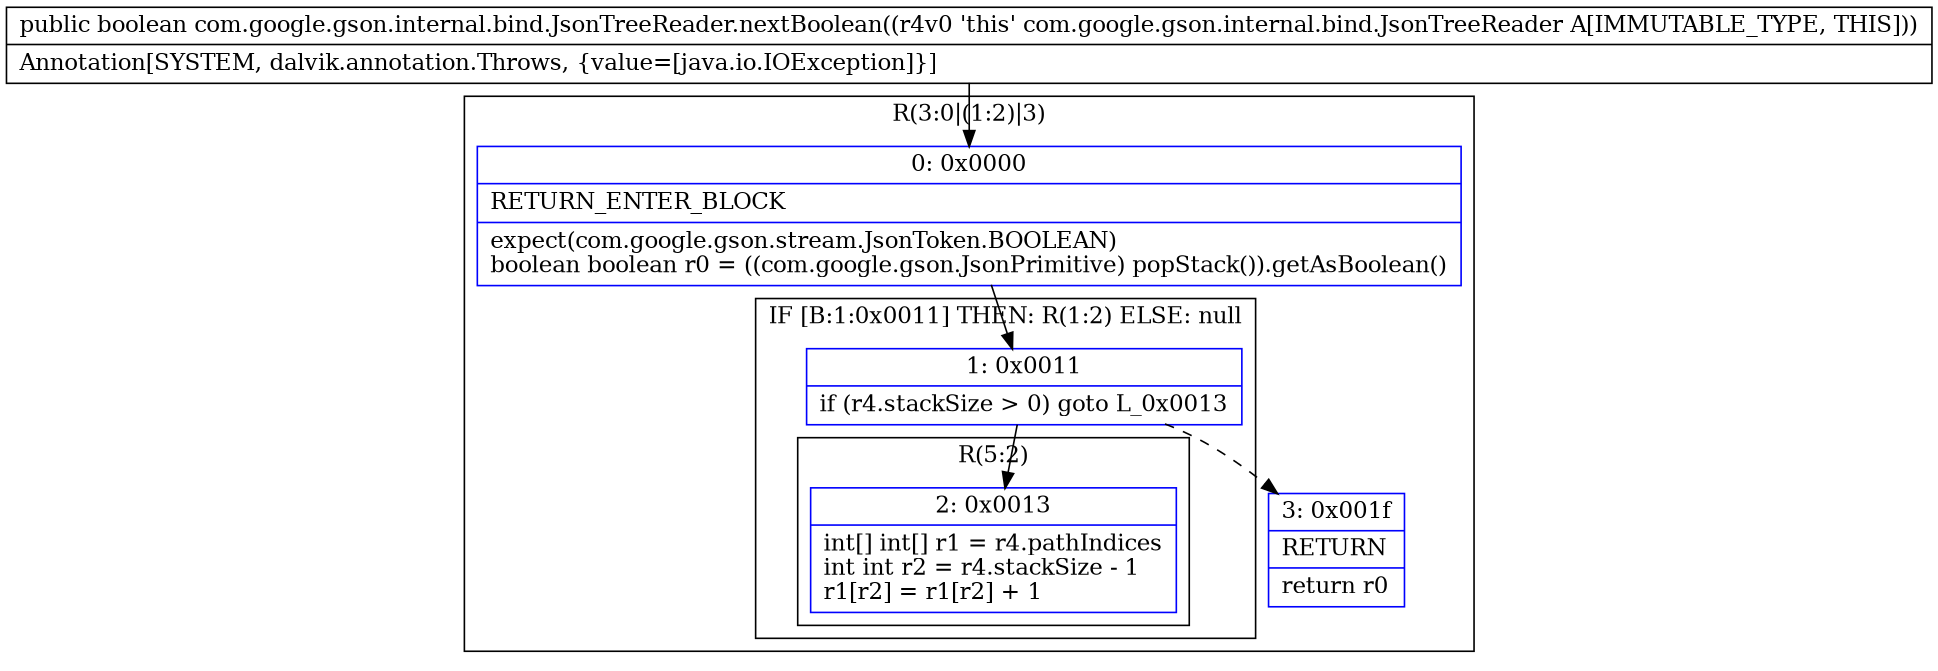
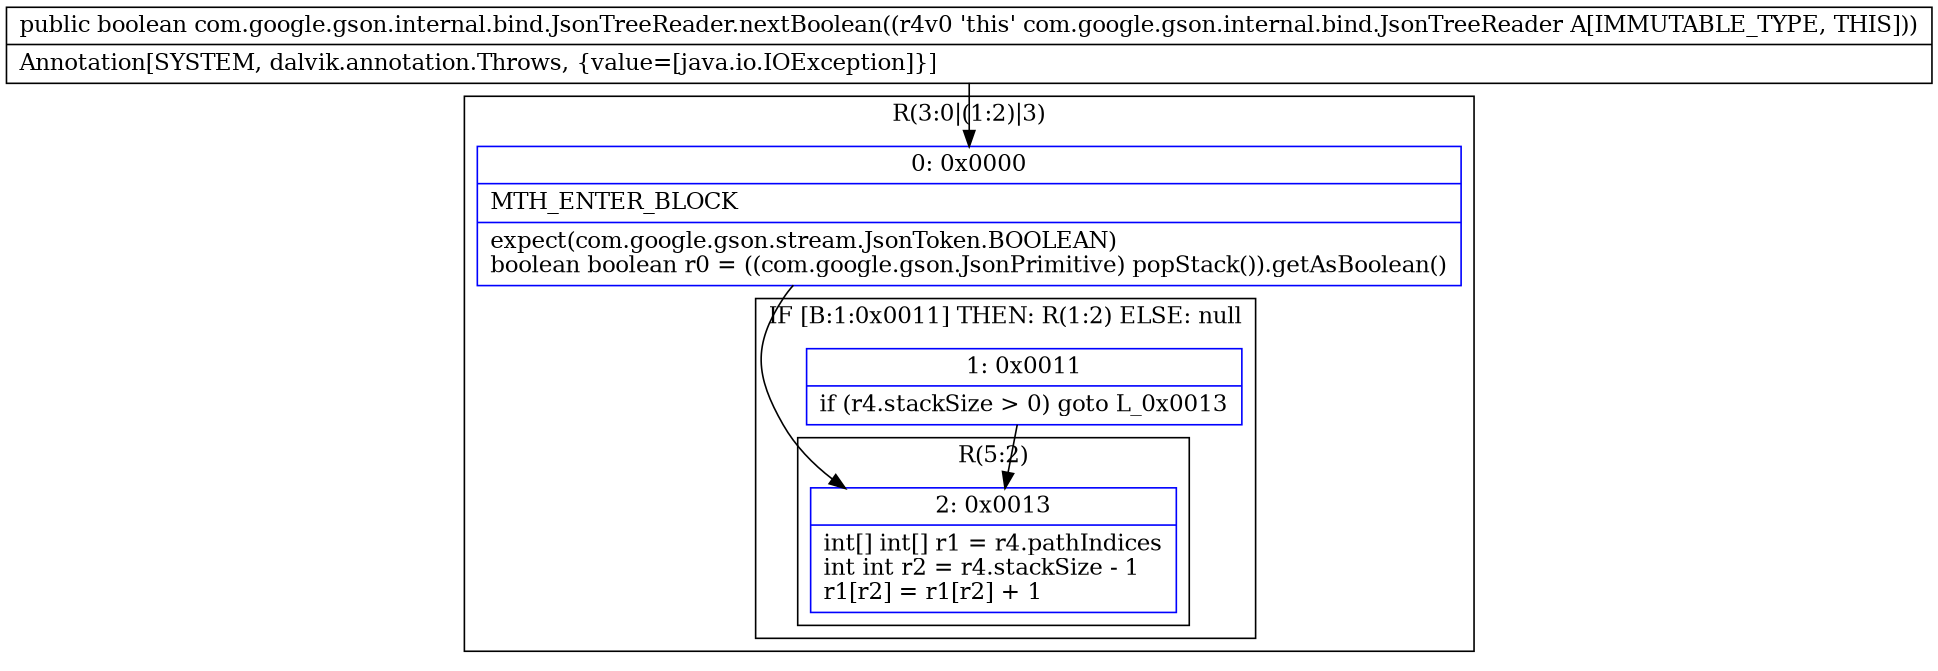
node "0: 0x0000": text "RETURN_ENTER_BLOCK" -> "MTH_ENTER_BLOCK"
edge "0: 0x0000" -> "1: 0x0011": now "0: 0x0000" -> "2: 0x0013"
node "3: 0x001f": removed
